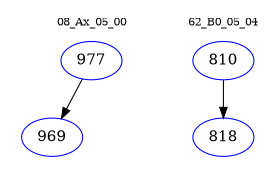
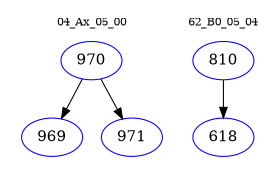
cluster "08_Ax_05_00": label "08_Ax_05_00" -> "04_Ax_05_00"
node "977": label "977" -> "970"
node "971": added
node "818": label "818" -> "618"
